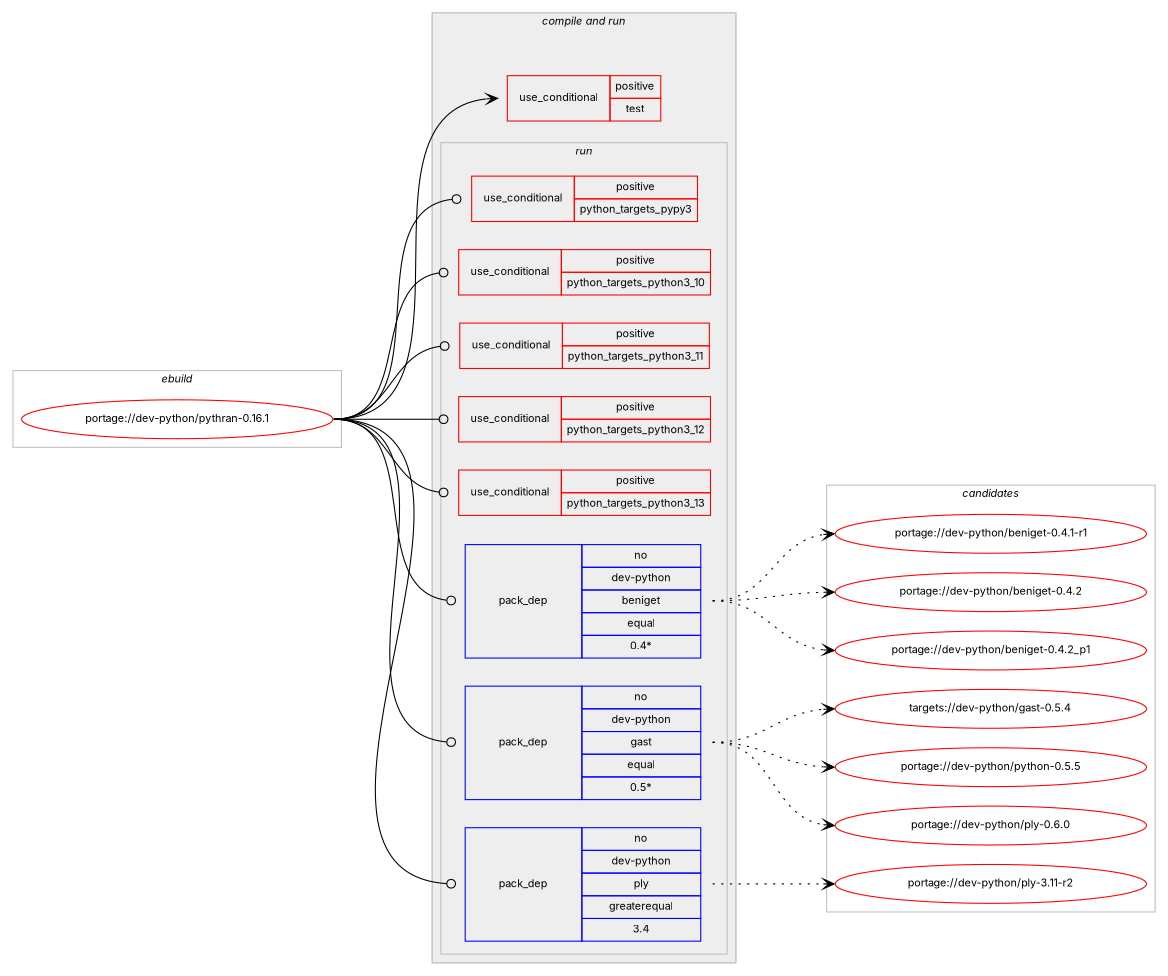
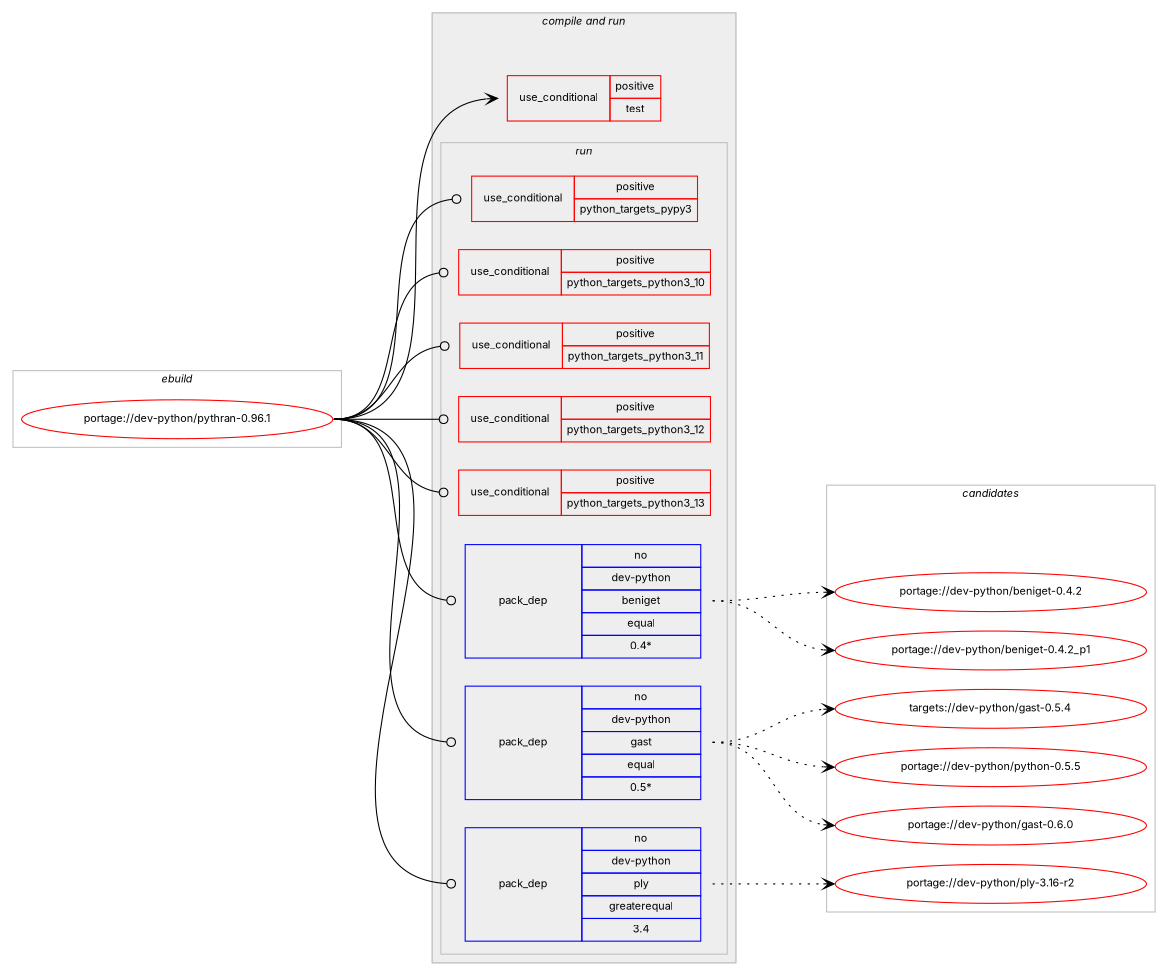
node "portage://dev-python/pythran-0.16.1": label "portage://dev-python/pythran-0.16.1" -> "portage://dev-python/pythran-0.96.1"
node "portage://dev-python/beniget-0.4.1-r1": removed
node "portage://dev-python/ply-0.6.0": label "portage://dev-python/ply-0.6.0" -> "portage://dev-python/gast-0.6.0"
node "portage://dev-python/ply-3.11-r2": label "portage://dev-python/ply-3.11-r2" -> "portage://dev-python/ply-3.16-r2"
